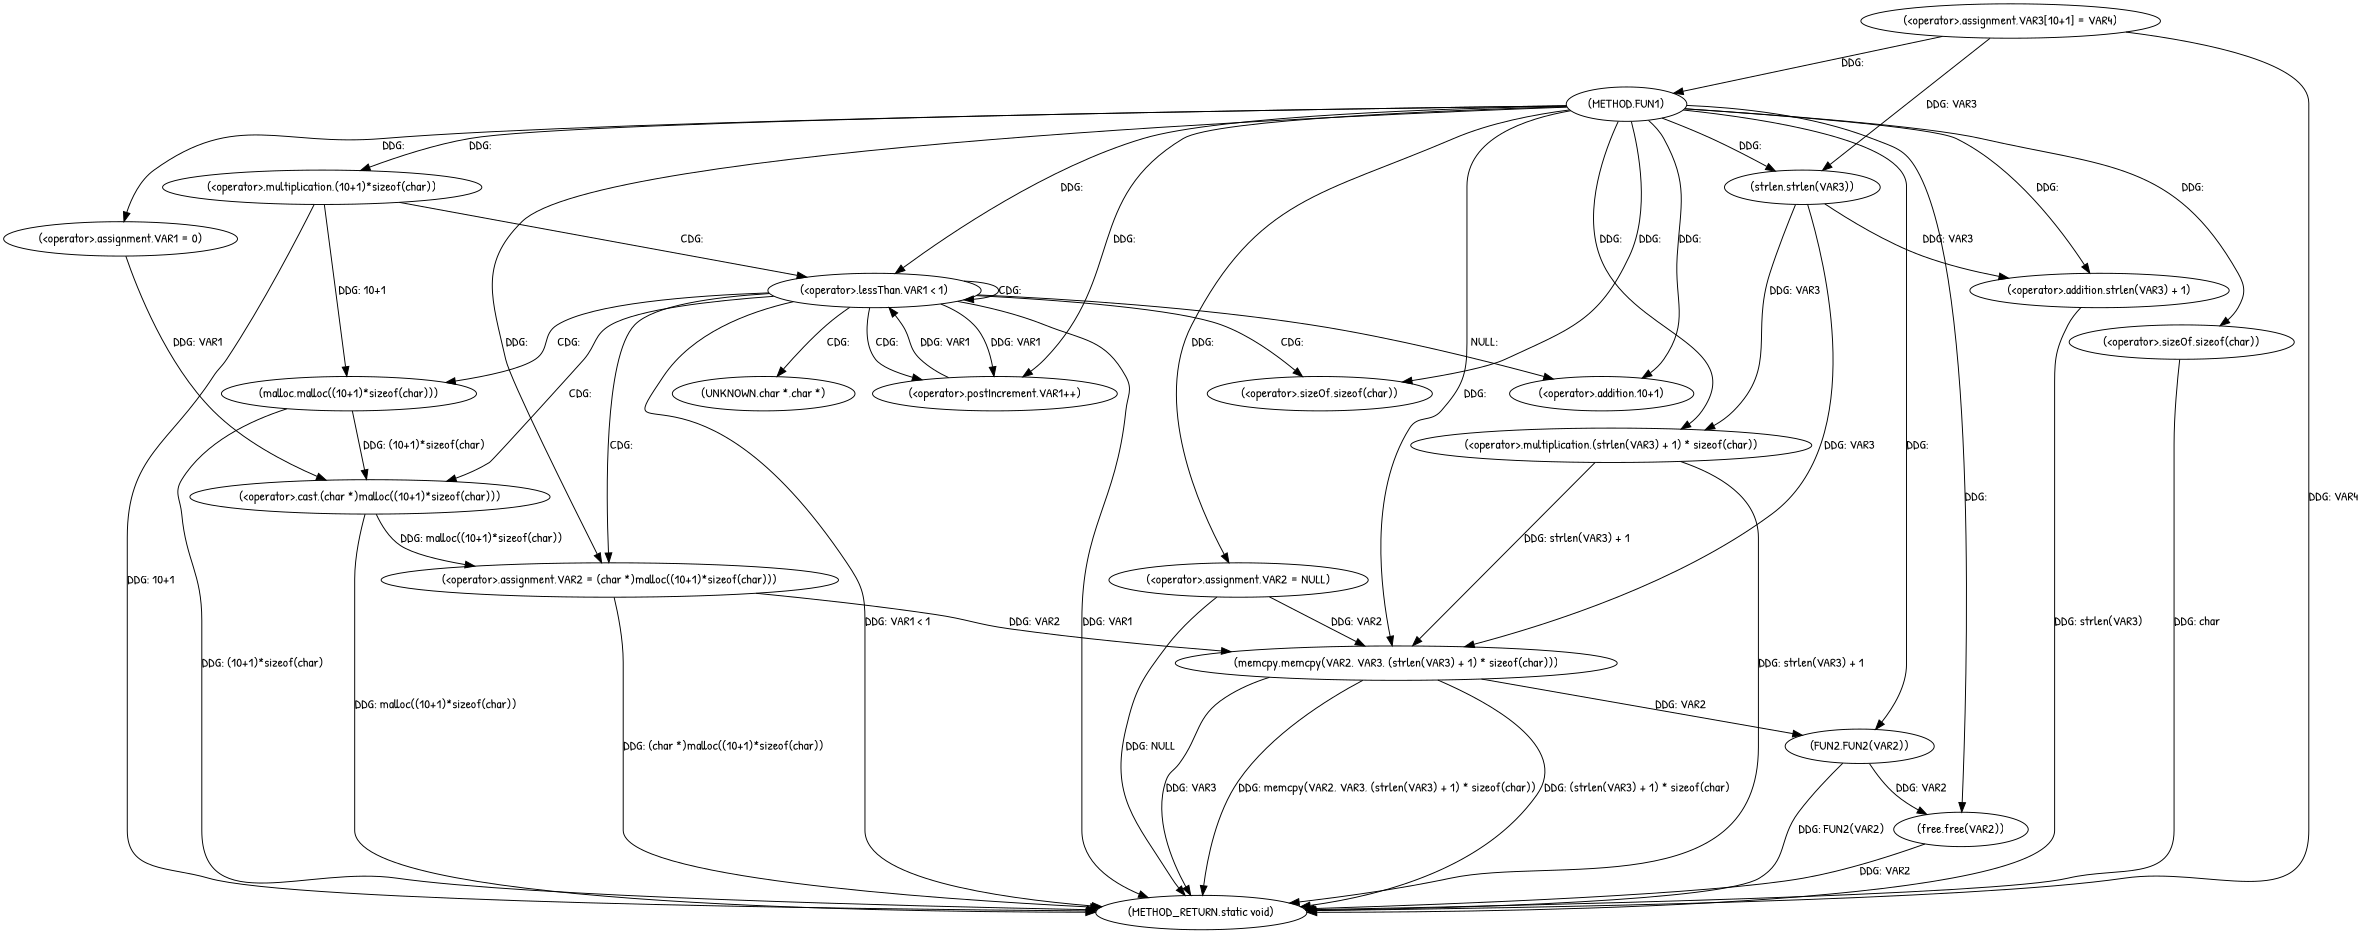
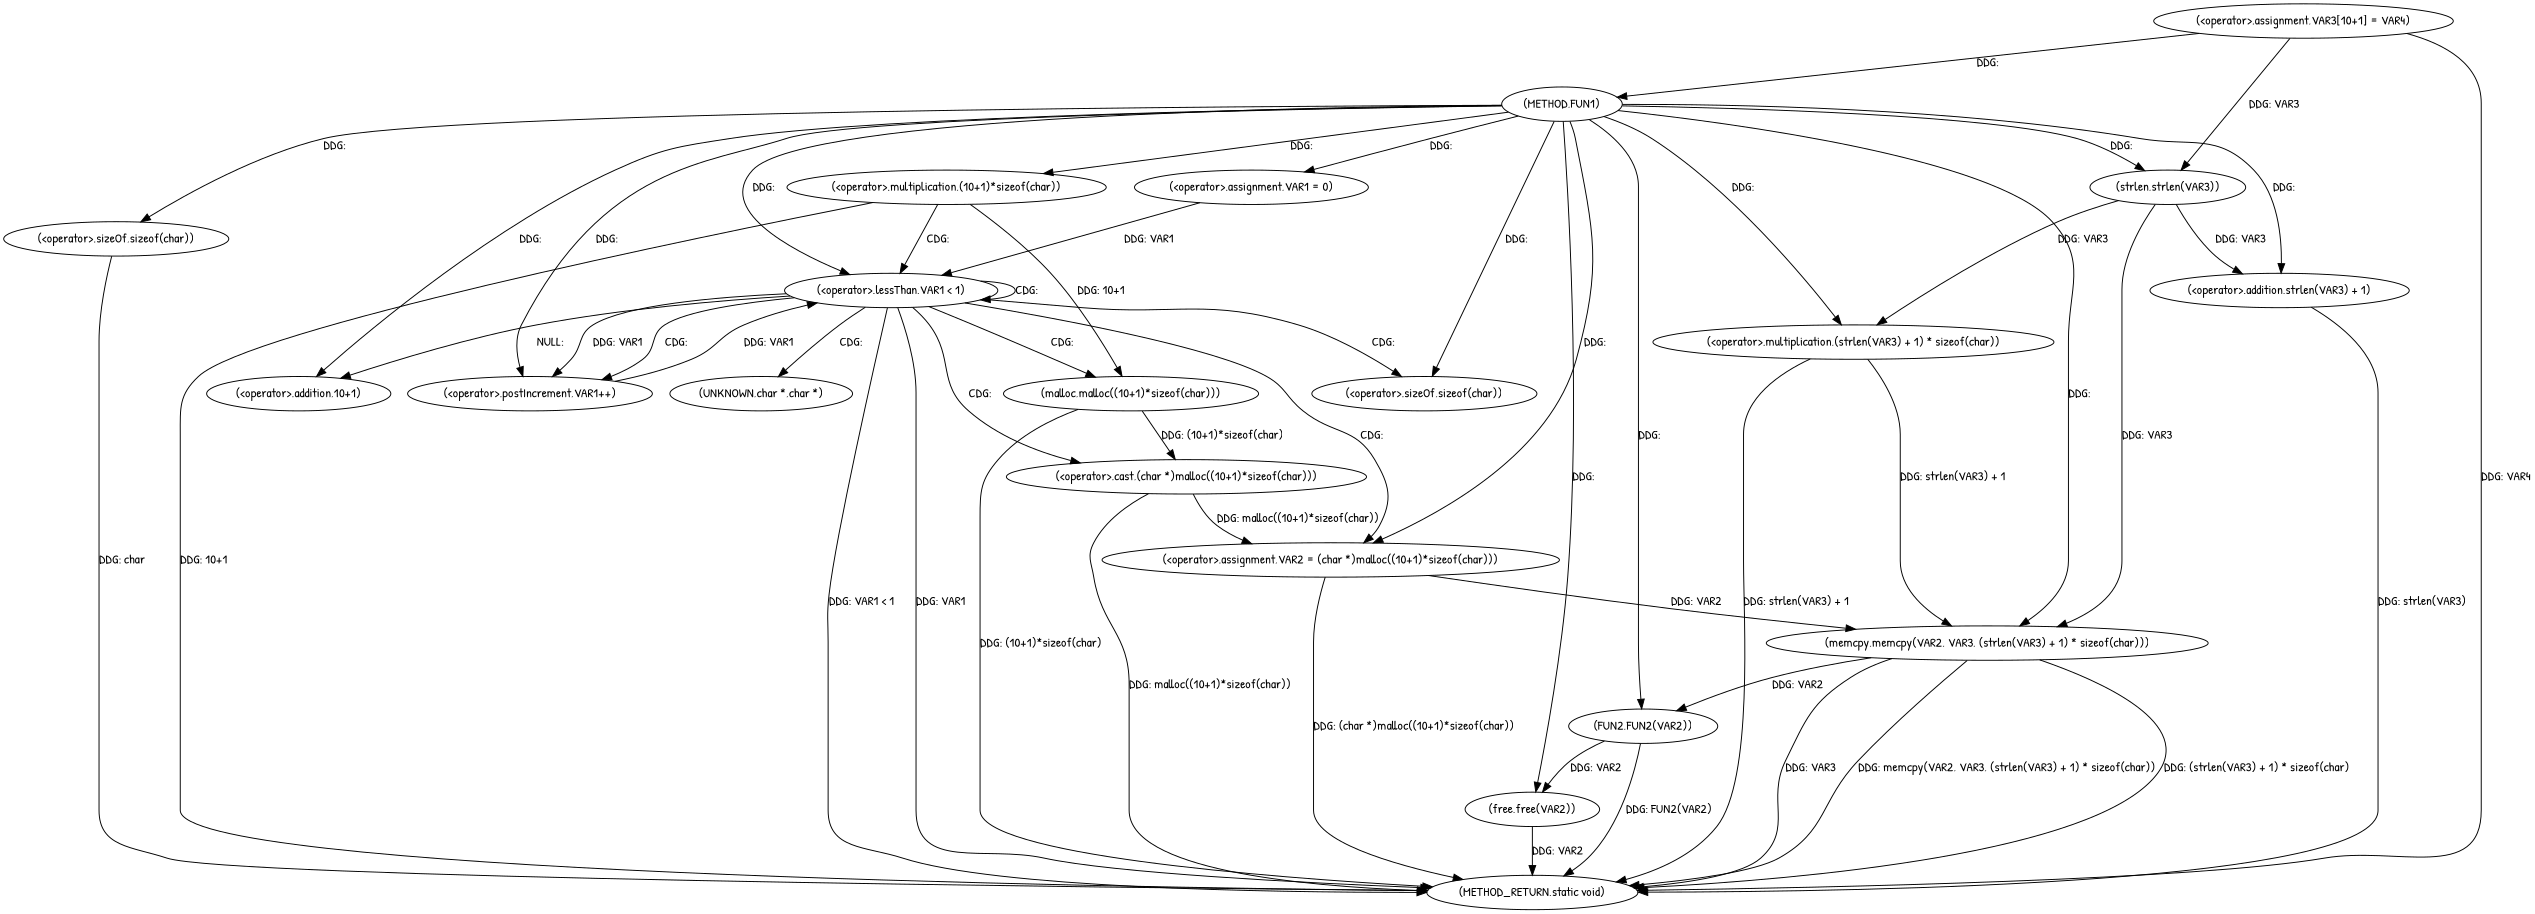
edge "(<operator>.assignment,VAR1 = 0)" -> "(<operator>.cast,(char *)malloc((10+1)*sizeof(char)))": now "(<operator>.assignment,VAR1 = 0)" -> "(<operator>.lessThan,VAR1 < 1)"
node "(<operator>.assignment,VAR2 = NULL)": removed
